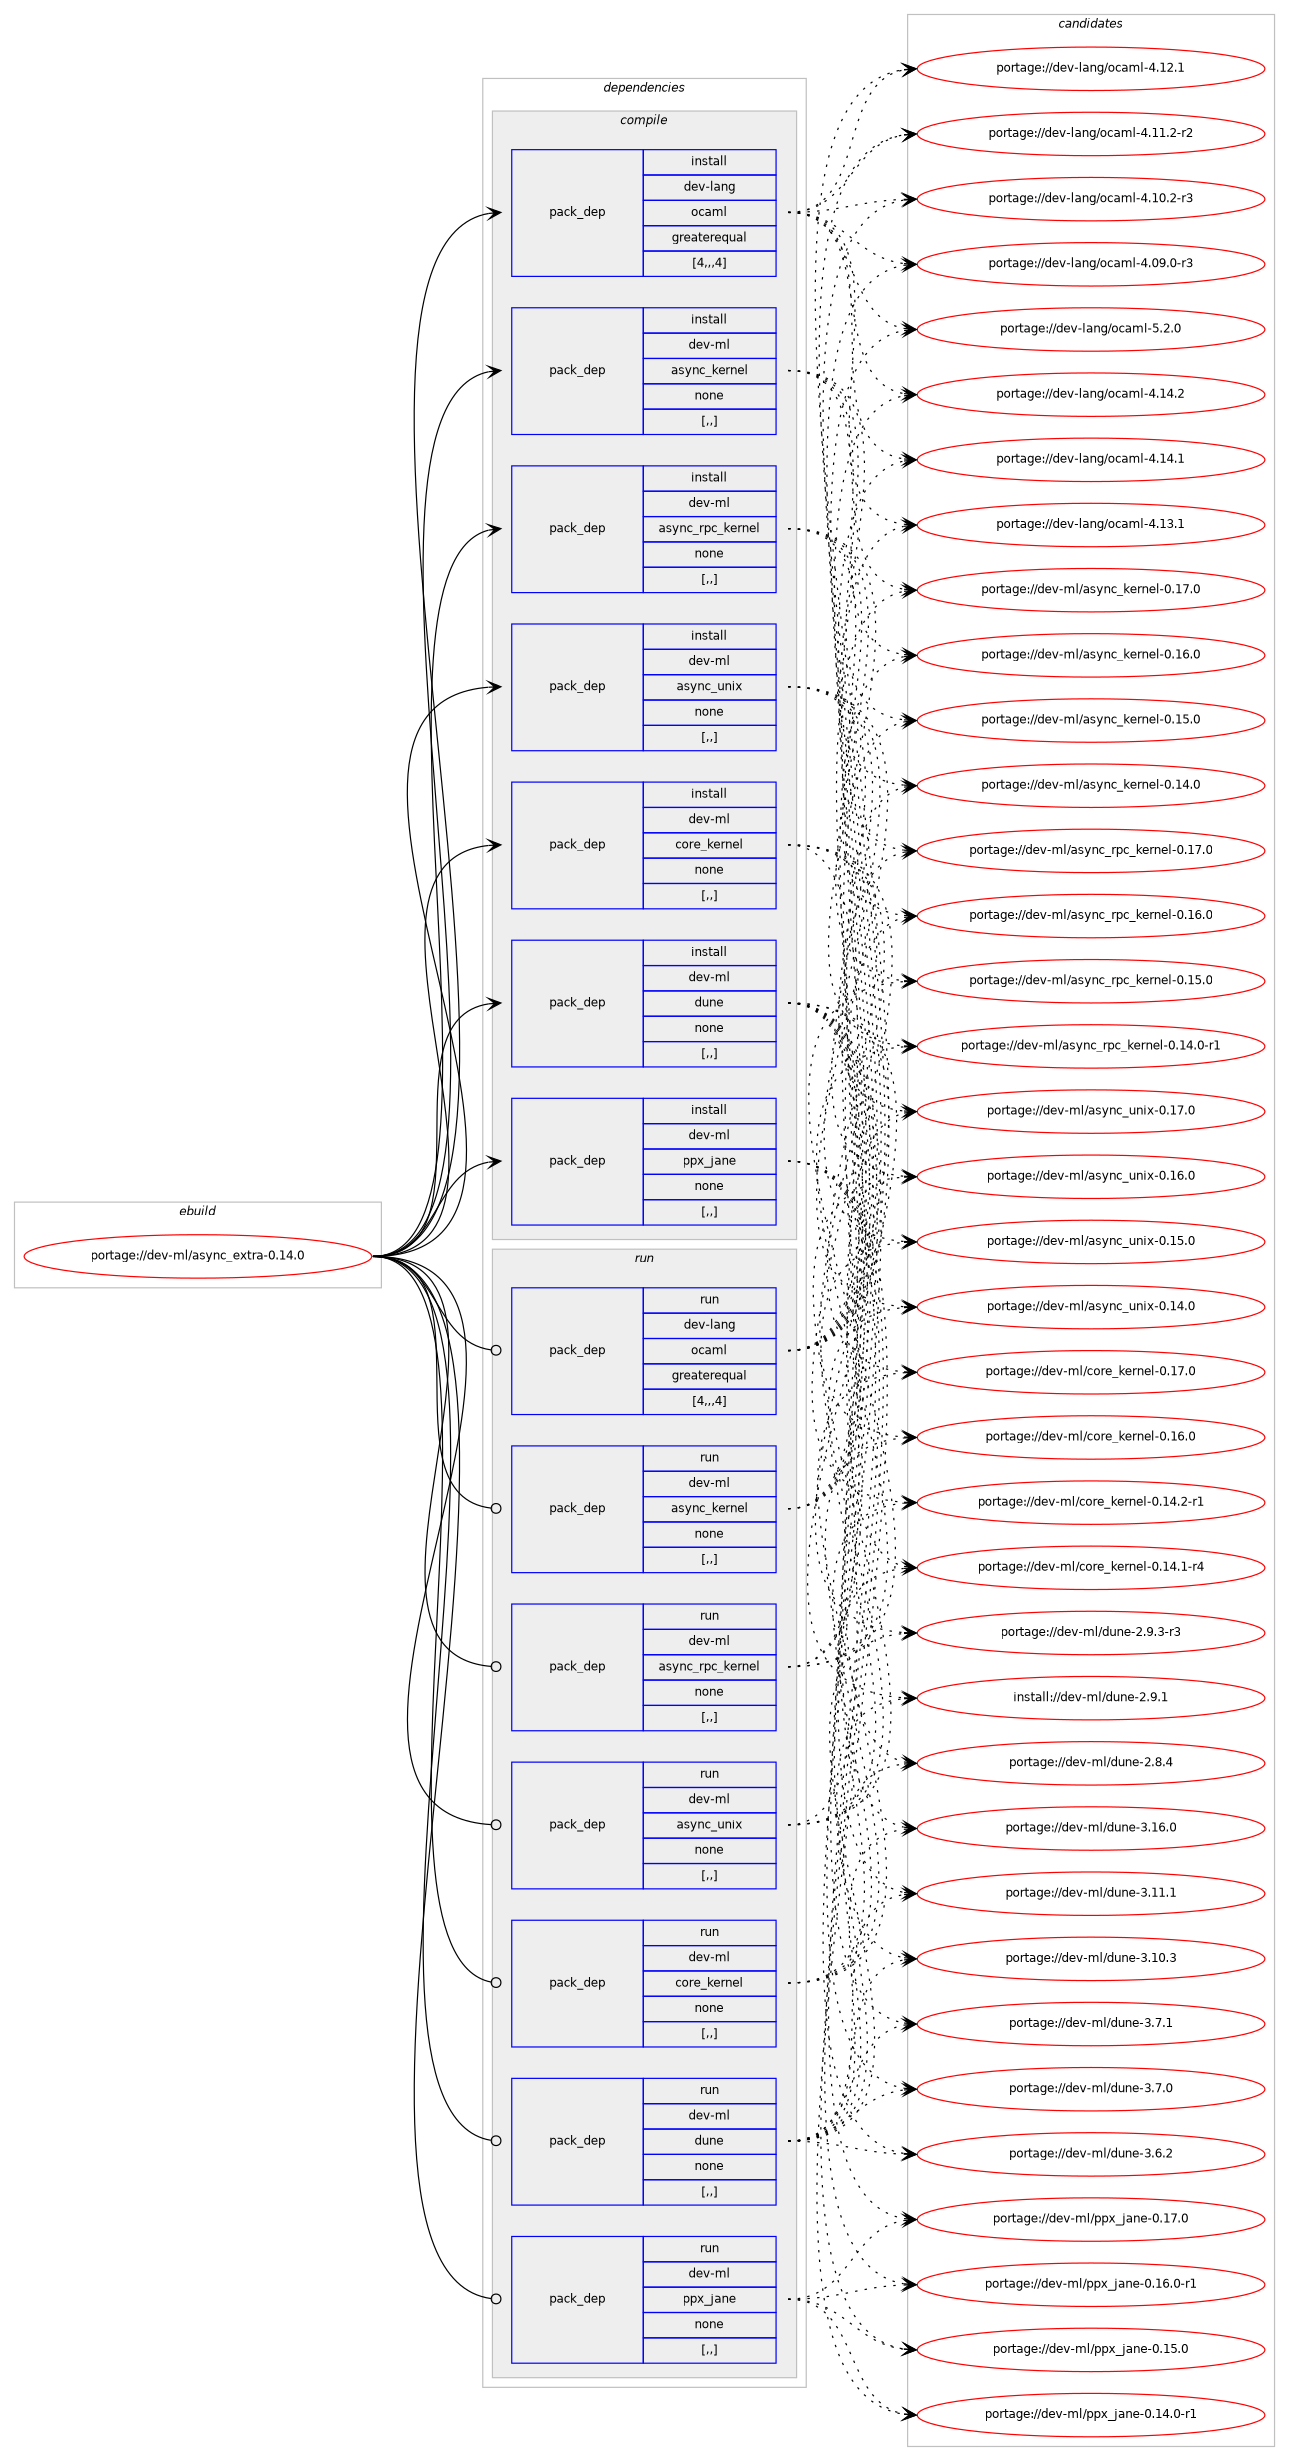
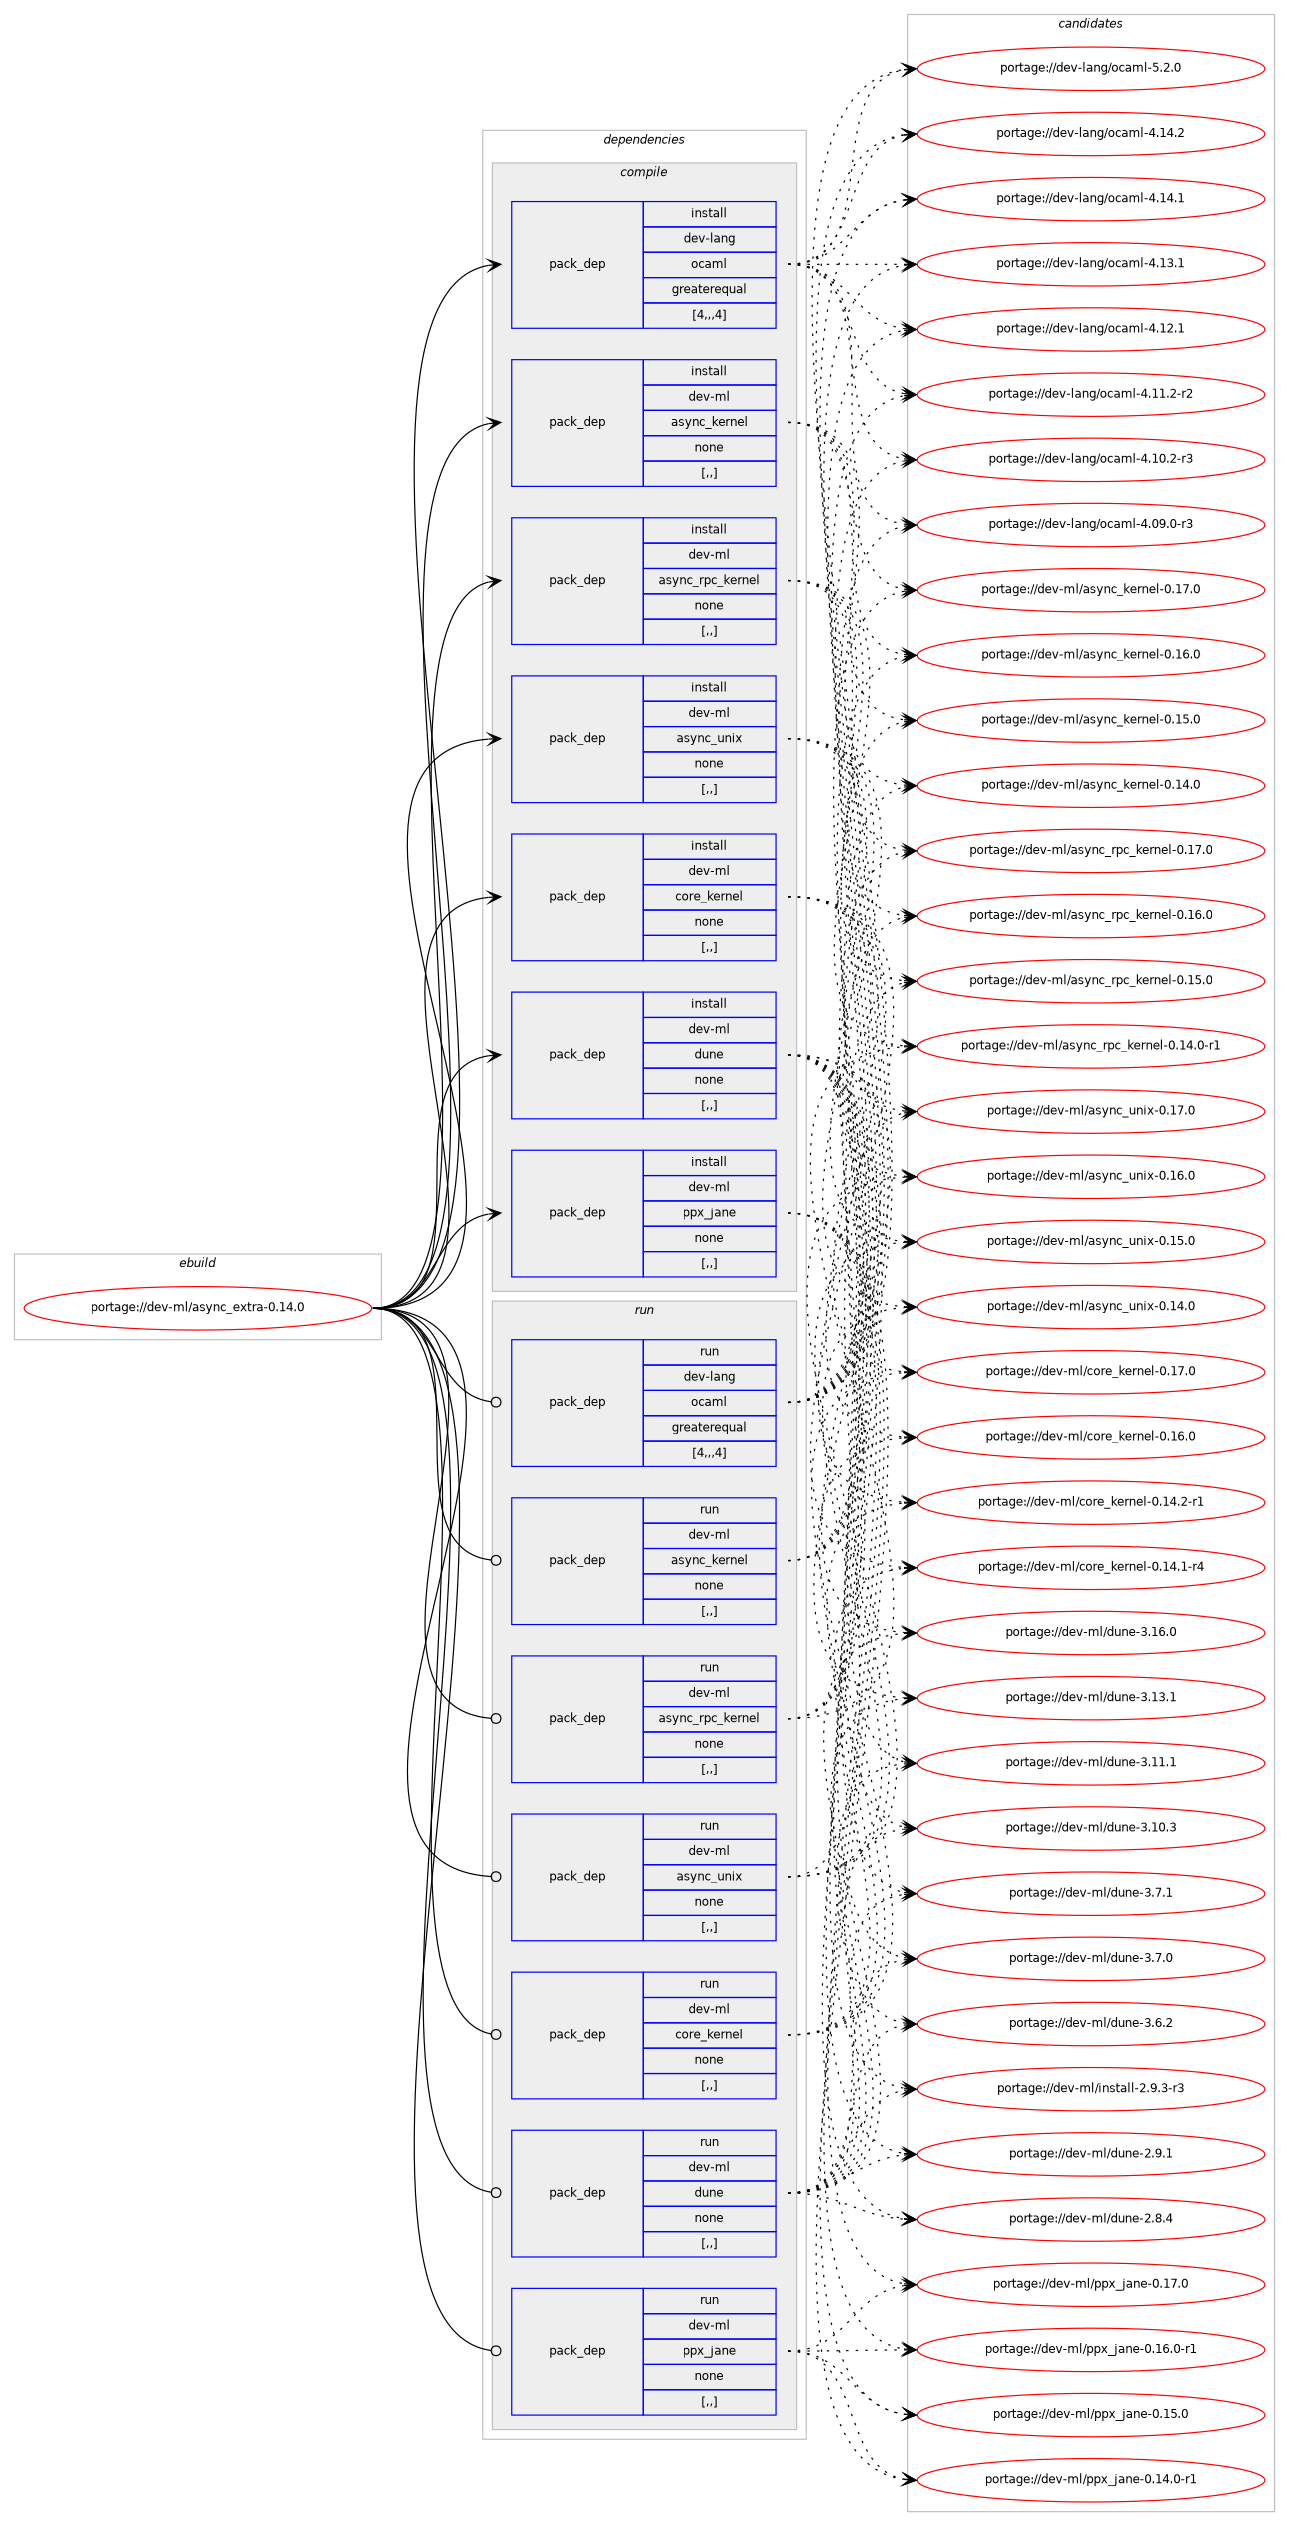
node "portage://dev-ml/dune-2.9.3-r3": label "portage://dev-ml/dune-2.9.3-r3" -> "portage://dev-ml/install-2.9.3-r3"
node "portage://dev-ml/dune-3.13.1": added
node "install://dev-ml/dune-2.9.1": label "install://dev-ml/dune-2.9.1" -> "portage://dev-ml/dune-2.9.1"
